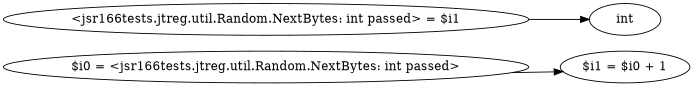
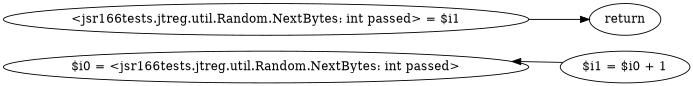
node "int": label "int" -> "return"
edge "$i0 = <jsr166tests.jtreg.util.Random.NextBytes: int passed>" -> "$i1 = $i0 + 1": reversed
